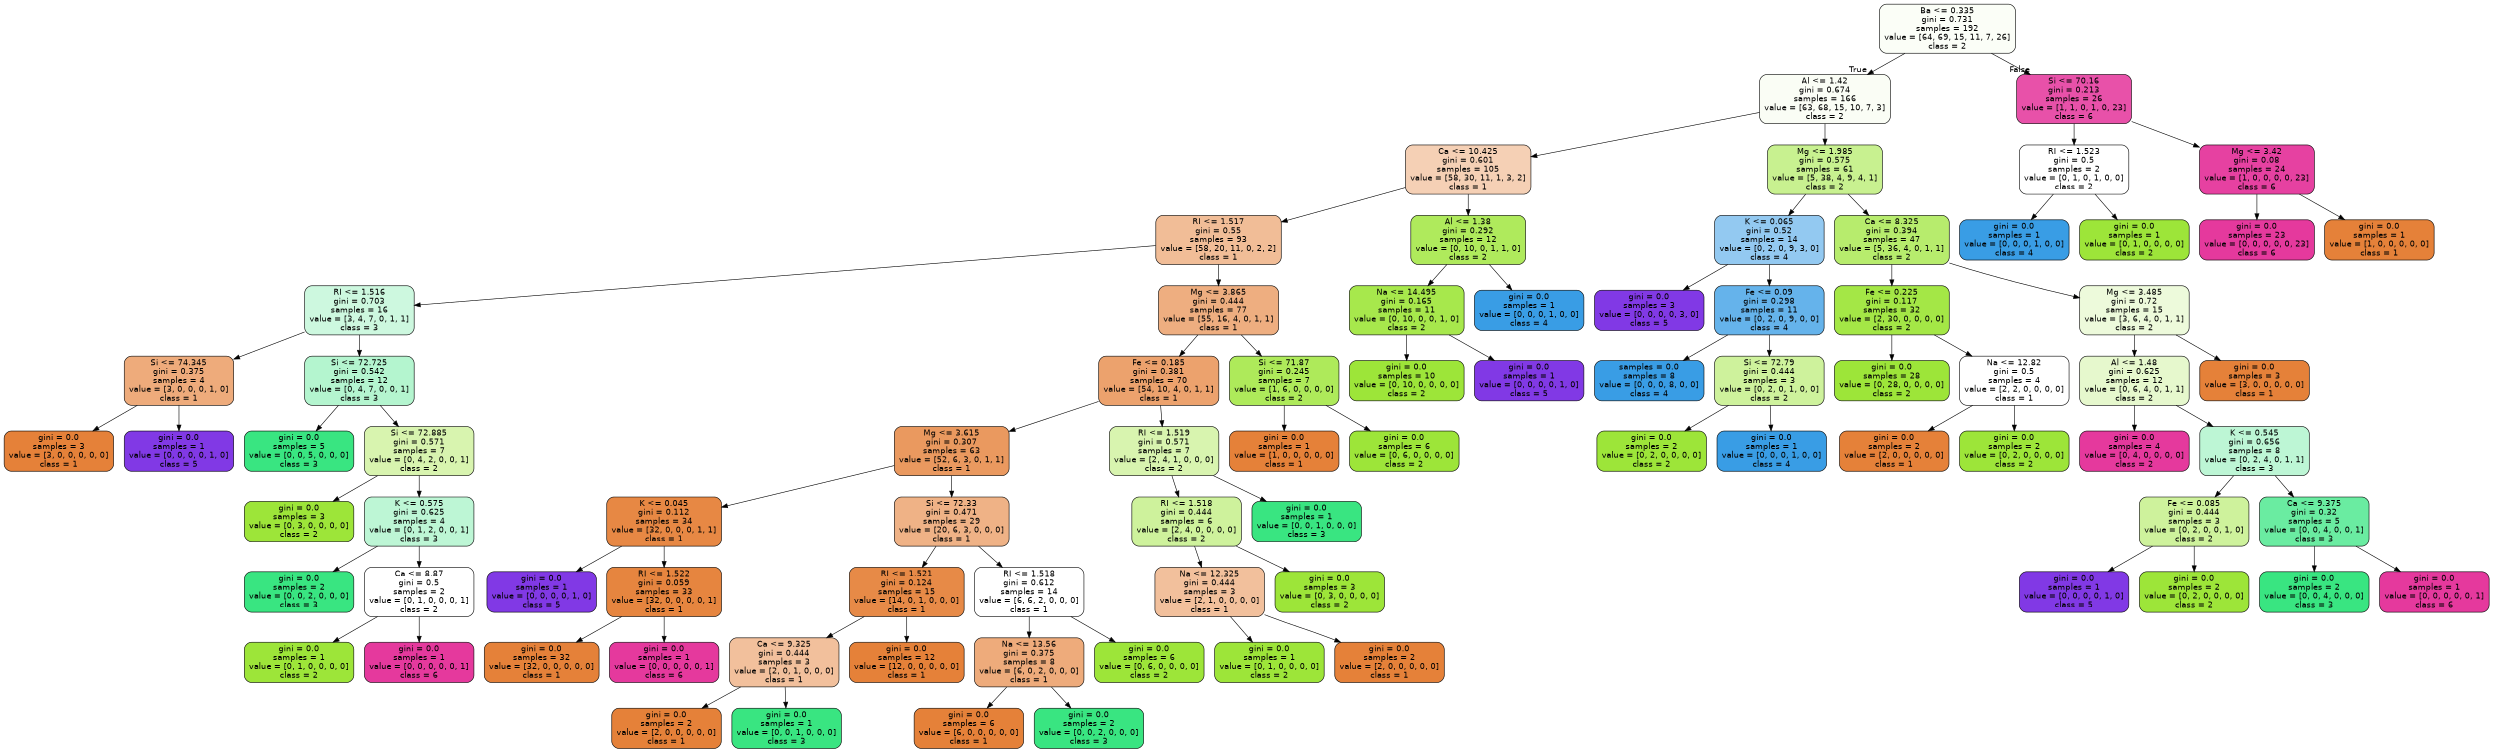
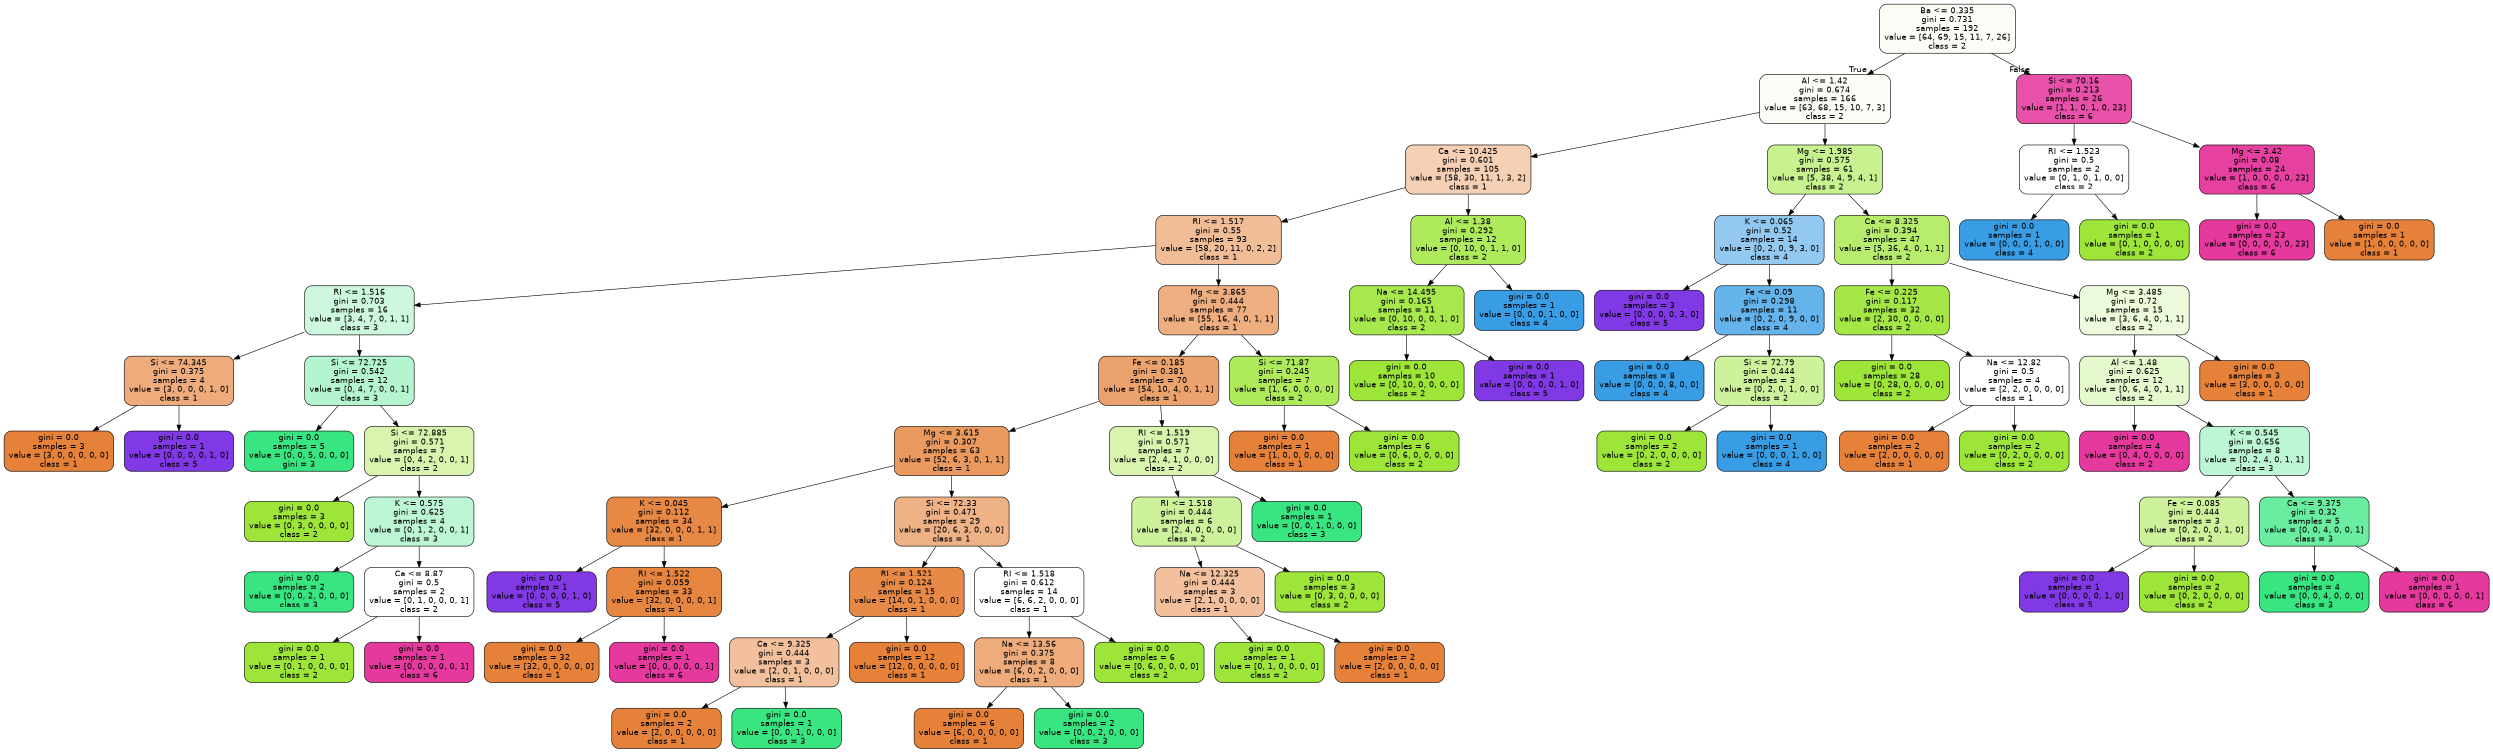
node "samples = 0.0 samples = 8 value = [0, 0, 0, 8, 0, 0] class = 4": label "samples = 0.0 samples = 8 value = [0, 0, 0, 8, 0, 0] class = 4" -> "gini = 0.0 samples = 8 value = [0, 0, 0, 8, 0, 0] class = 4"
node "gini = 0.0 samples = 5 value = [0, 0, 5, 0, 0, 0] class = 3": label "gini = 0.0 samples = 5 value = [0, 0, 5, 0, 0, 0] class = 3" -> "gini = 0.0 samples = 5 value = [0, 0, 5, 0, 0, 0] gini = 3"
node "gini = 0.0 samples = 2 value = [0, 0, 4, 0, 0, 0] class = 3": label "gini = 0.0 samples = 2 value = [0, 0, 4, 0, 0, 0] class = 3" -> "gini = 0.0 samples = 4 value = [0, 0, 4, 0, 0, 0] class = 3"
